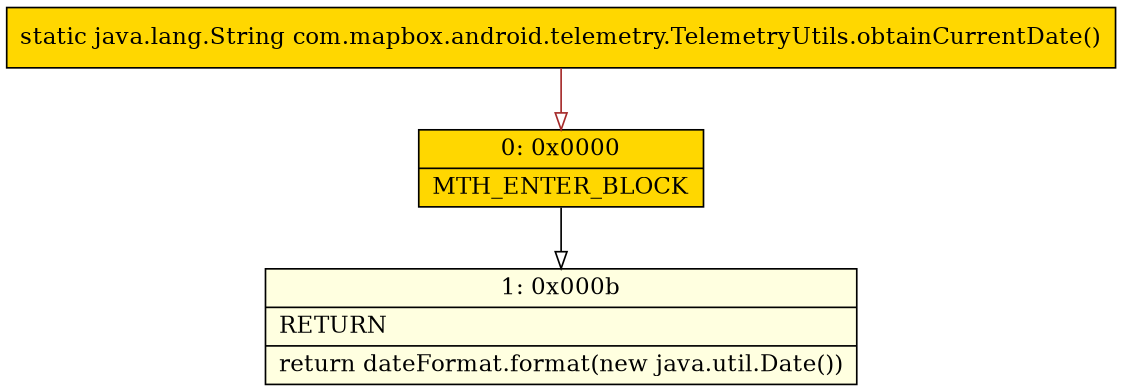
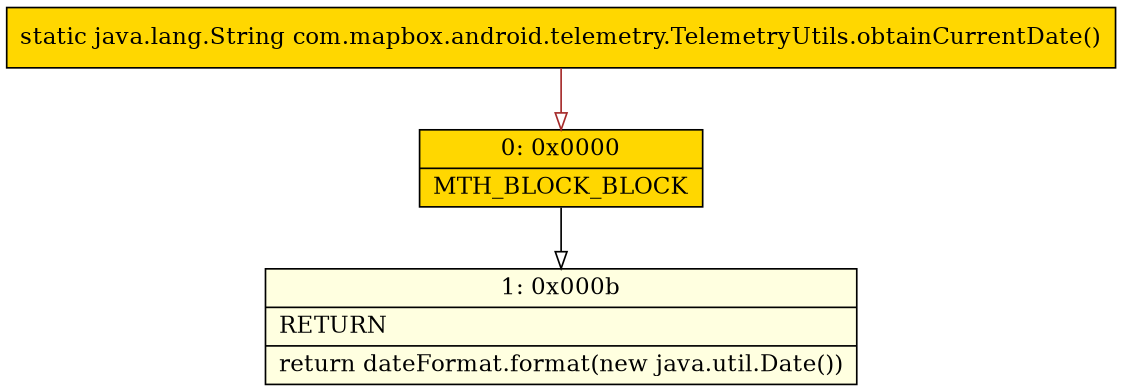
node "0: 0x0000": text "MTH_ENTER_BLOCK" -> "MTH_BLOCK_BLOCK"
